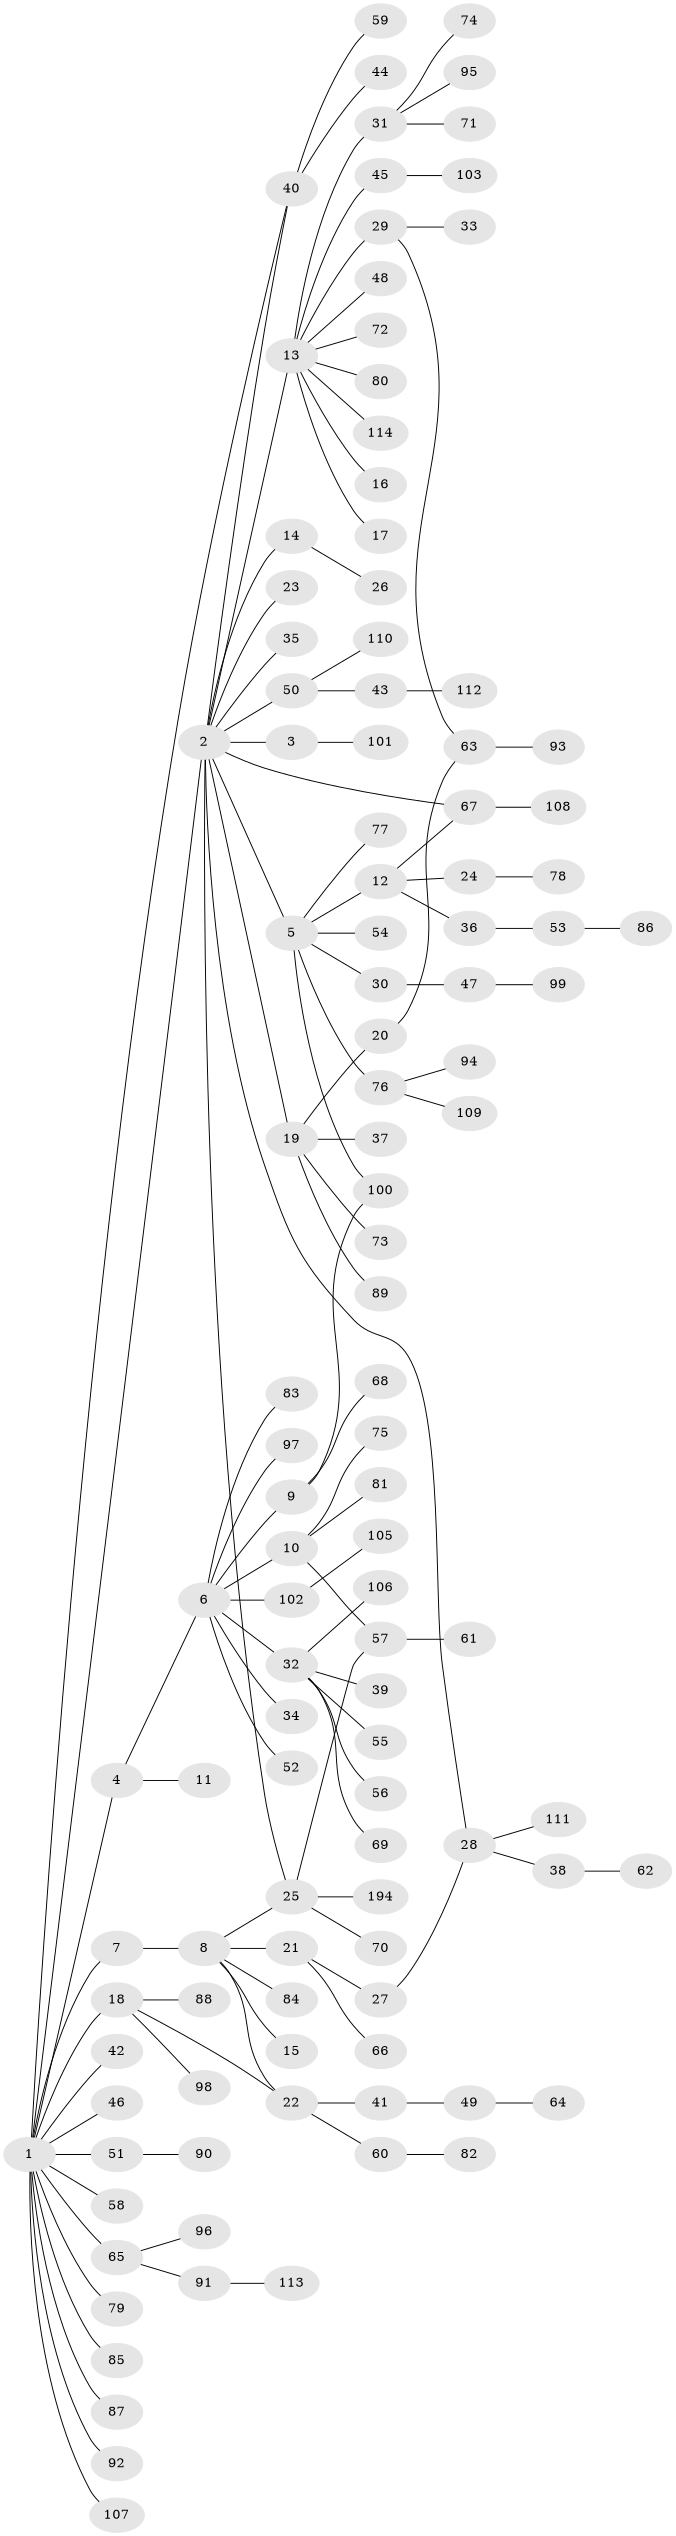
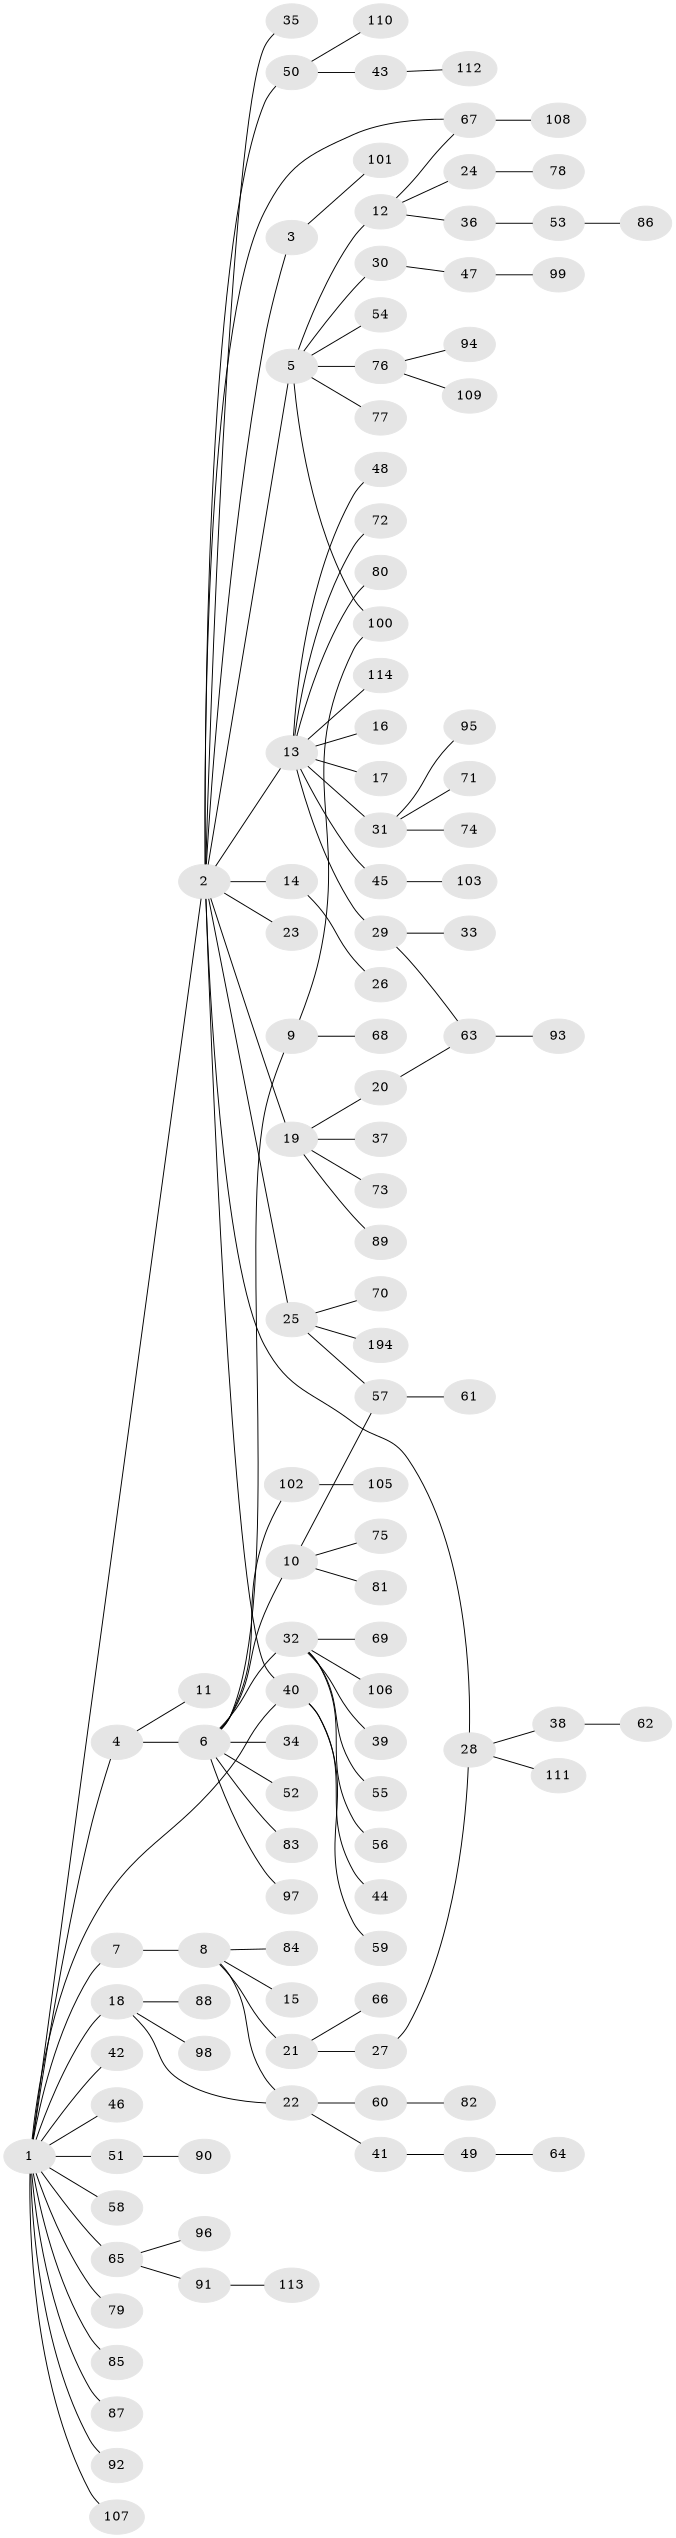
edge "25" -- "8": removed
